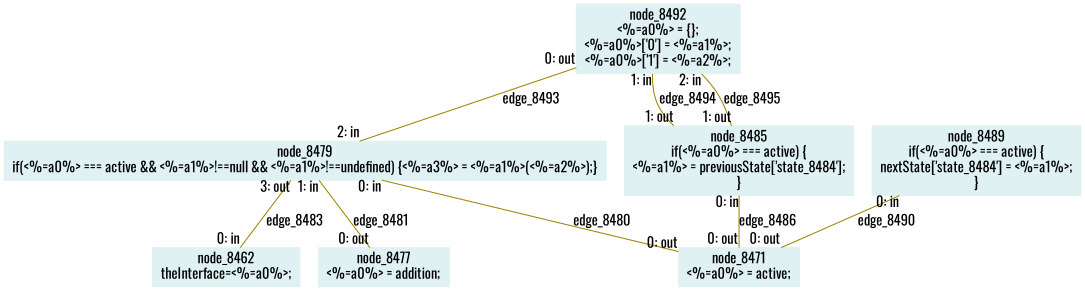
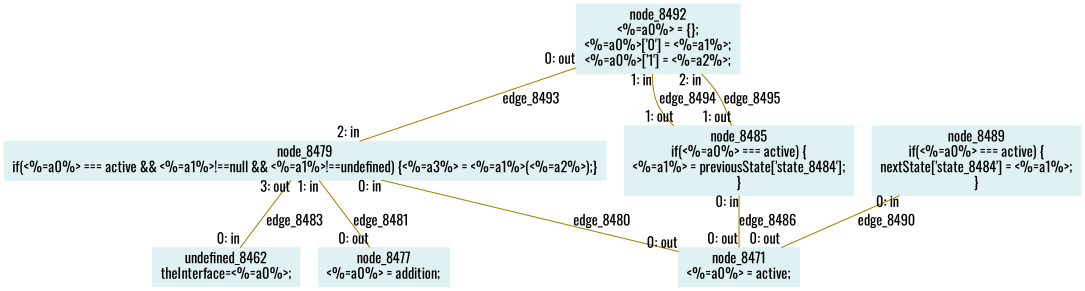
node "node_8462 theInterface=<%=a0%>;": label "node_8462 theInterface=<%=a0%>;" -> "undefined_8462 theInterface=<%=a0%>;"
